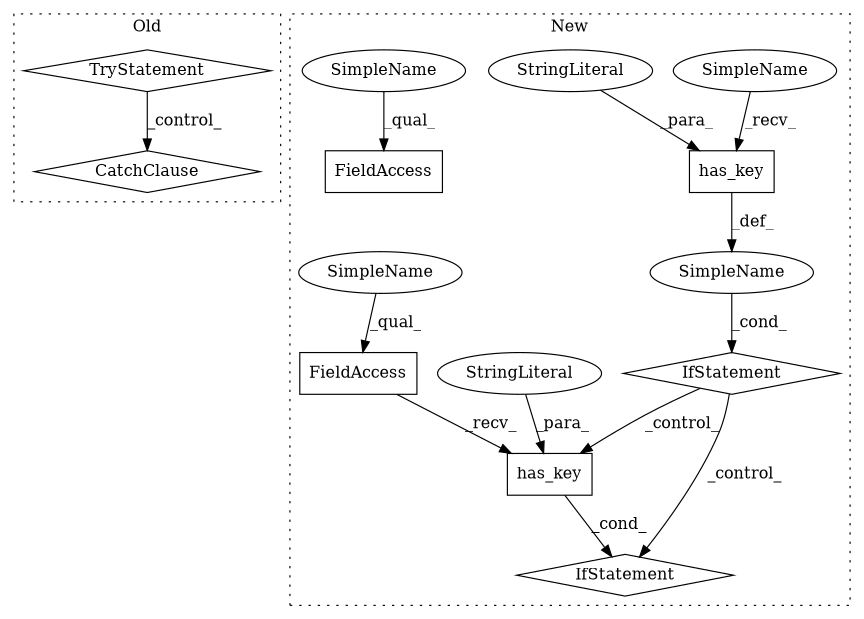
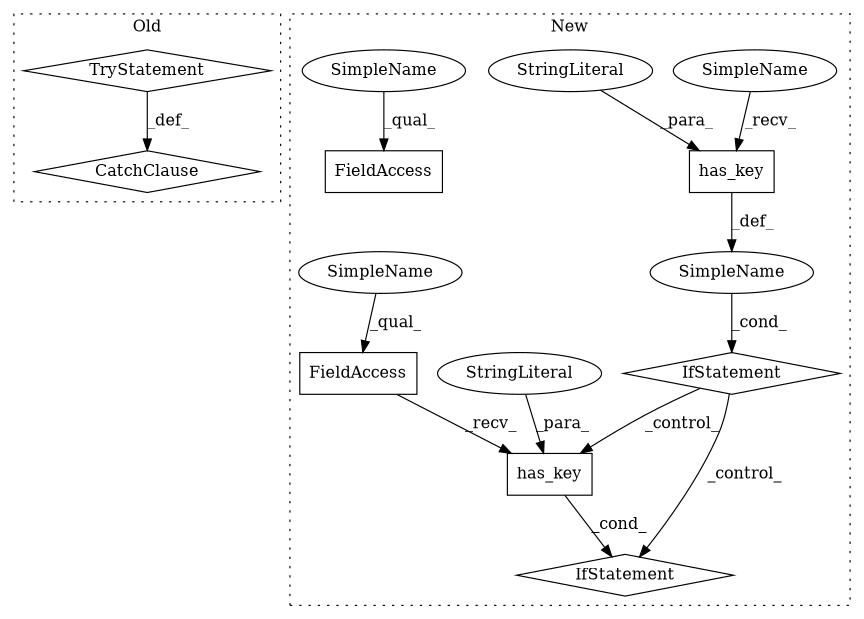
edge "TryStatement" -> "CatchClause": label "_control_" -> "_def_"
